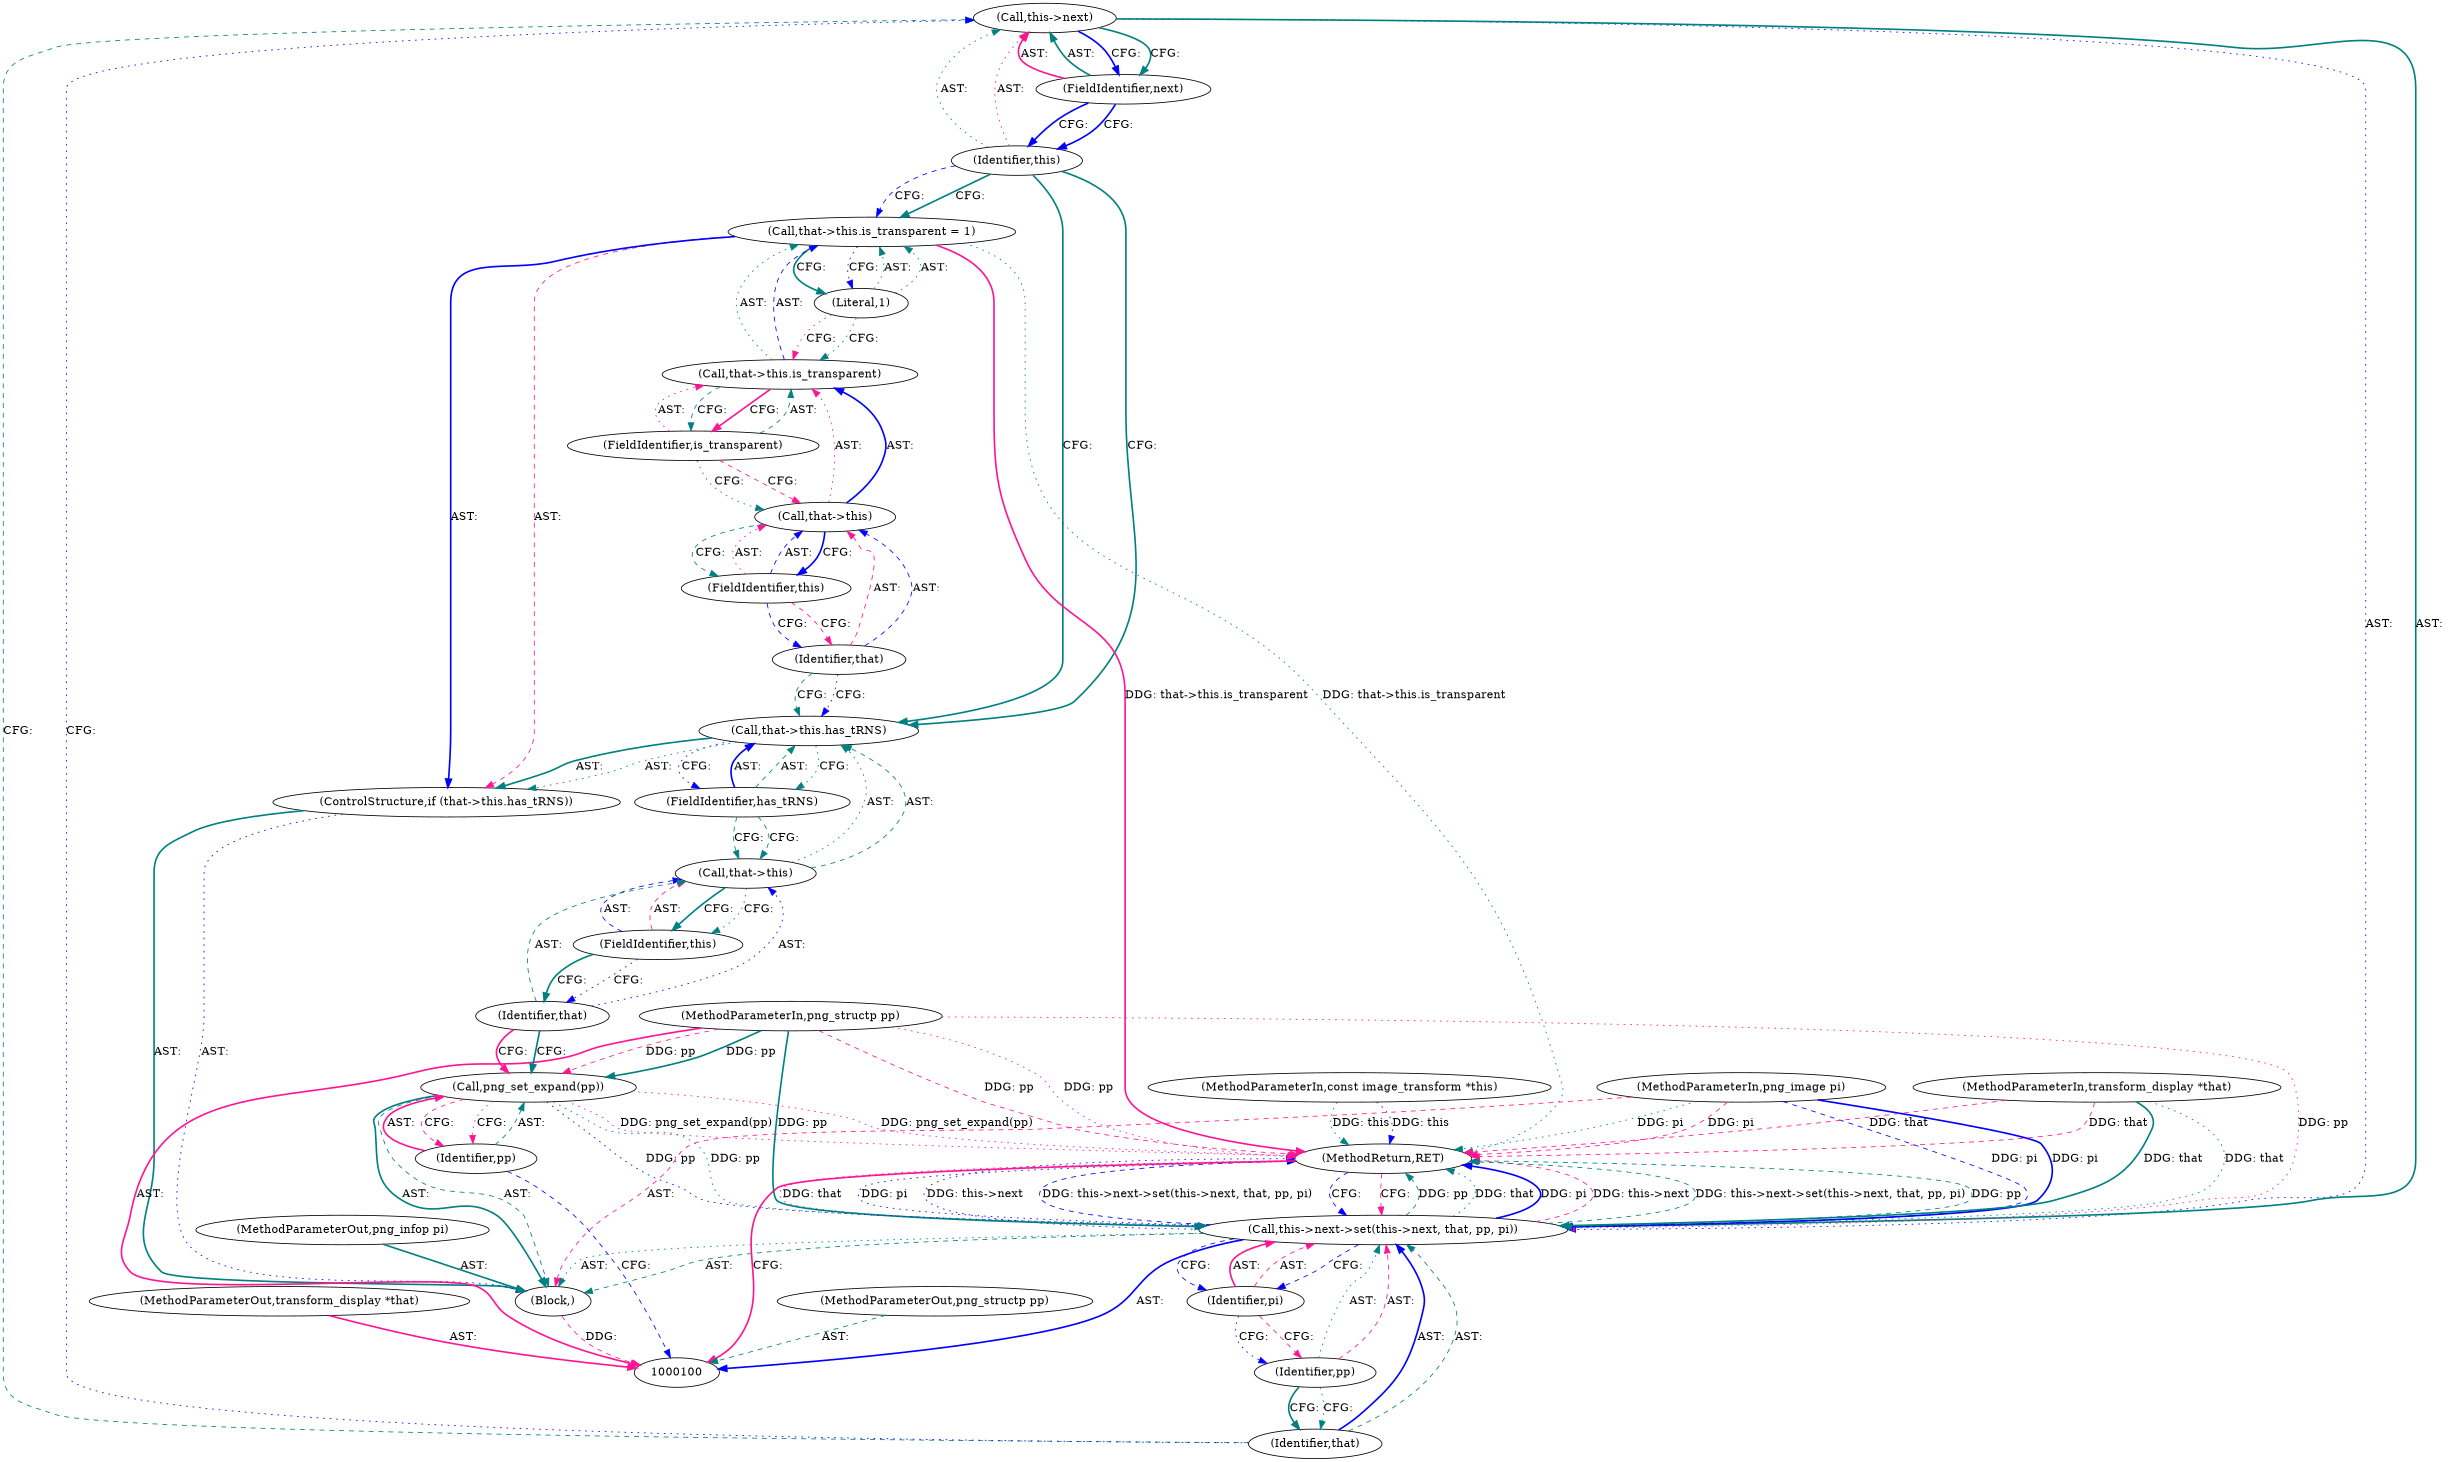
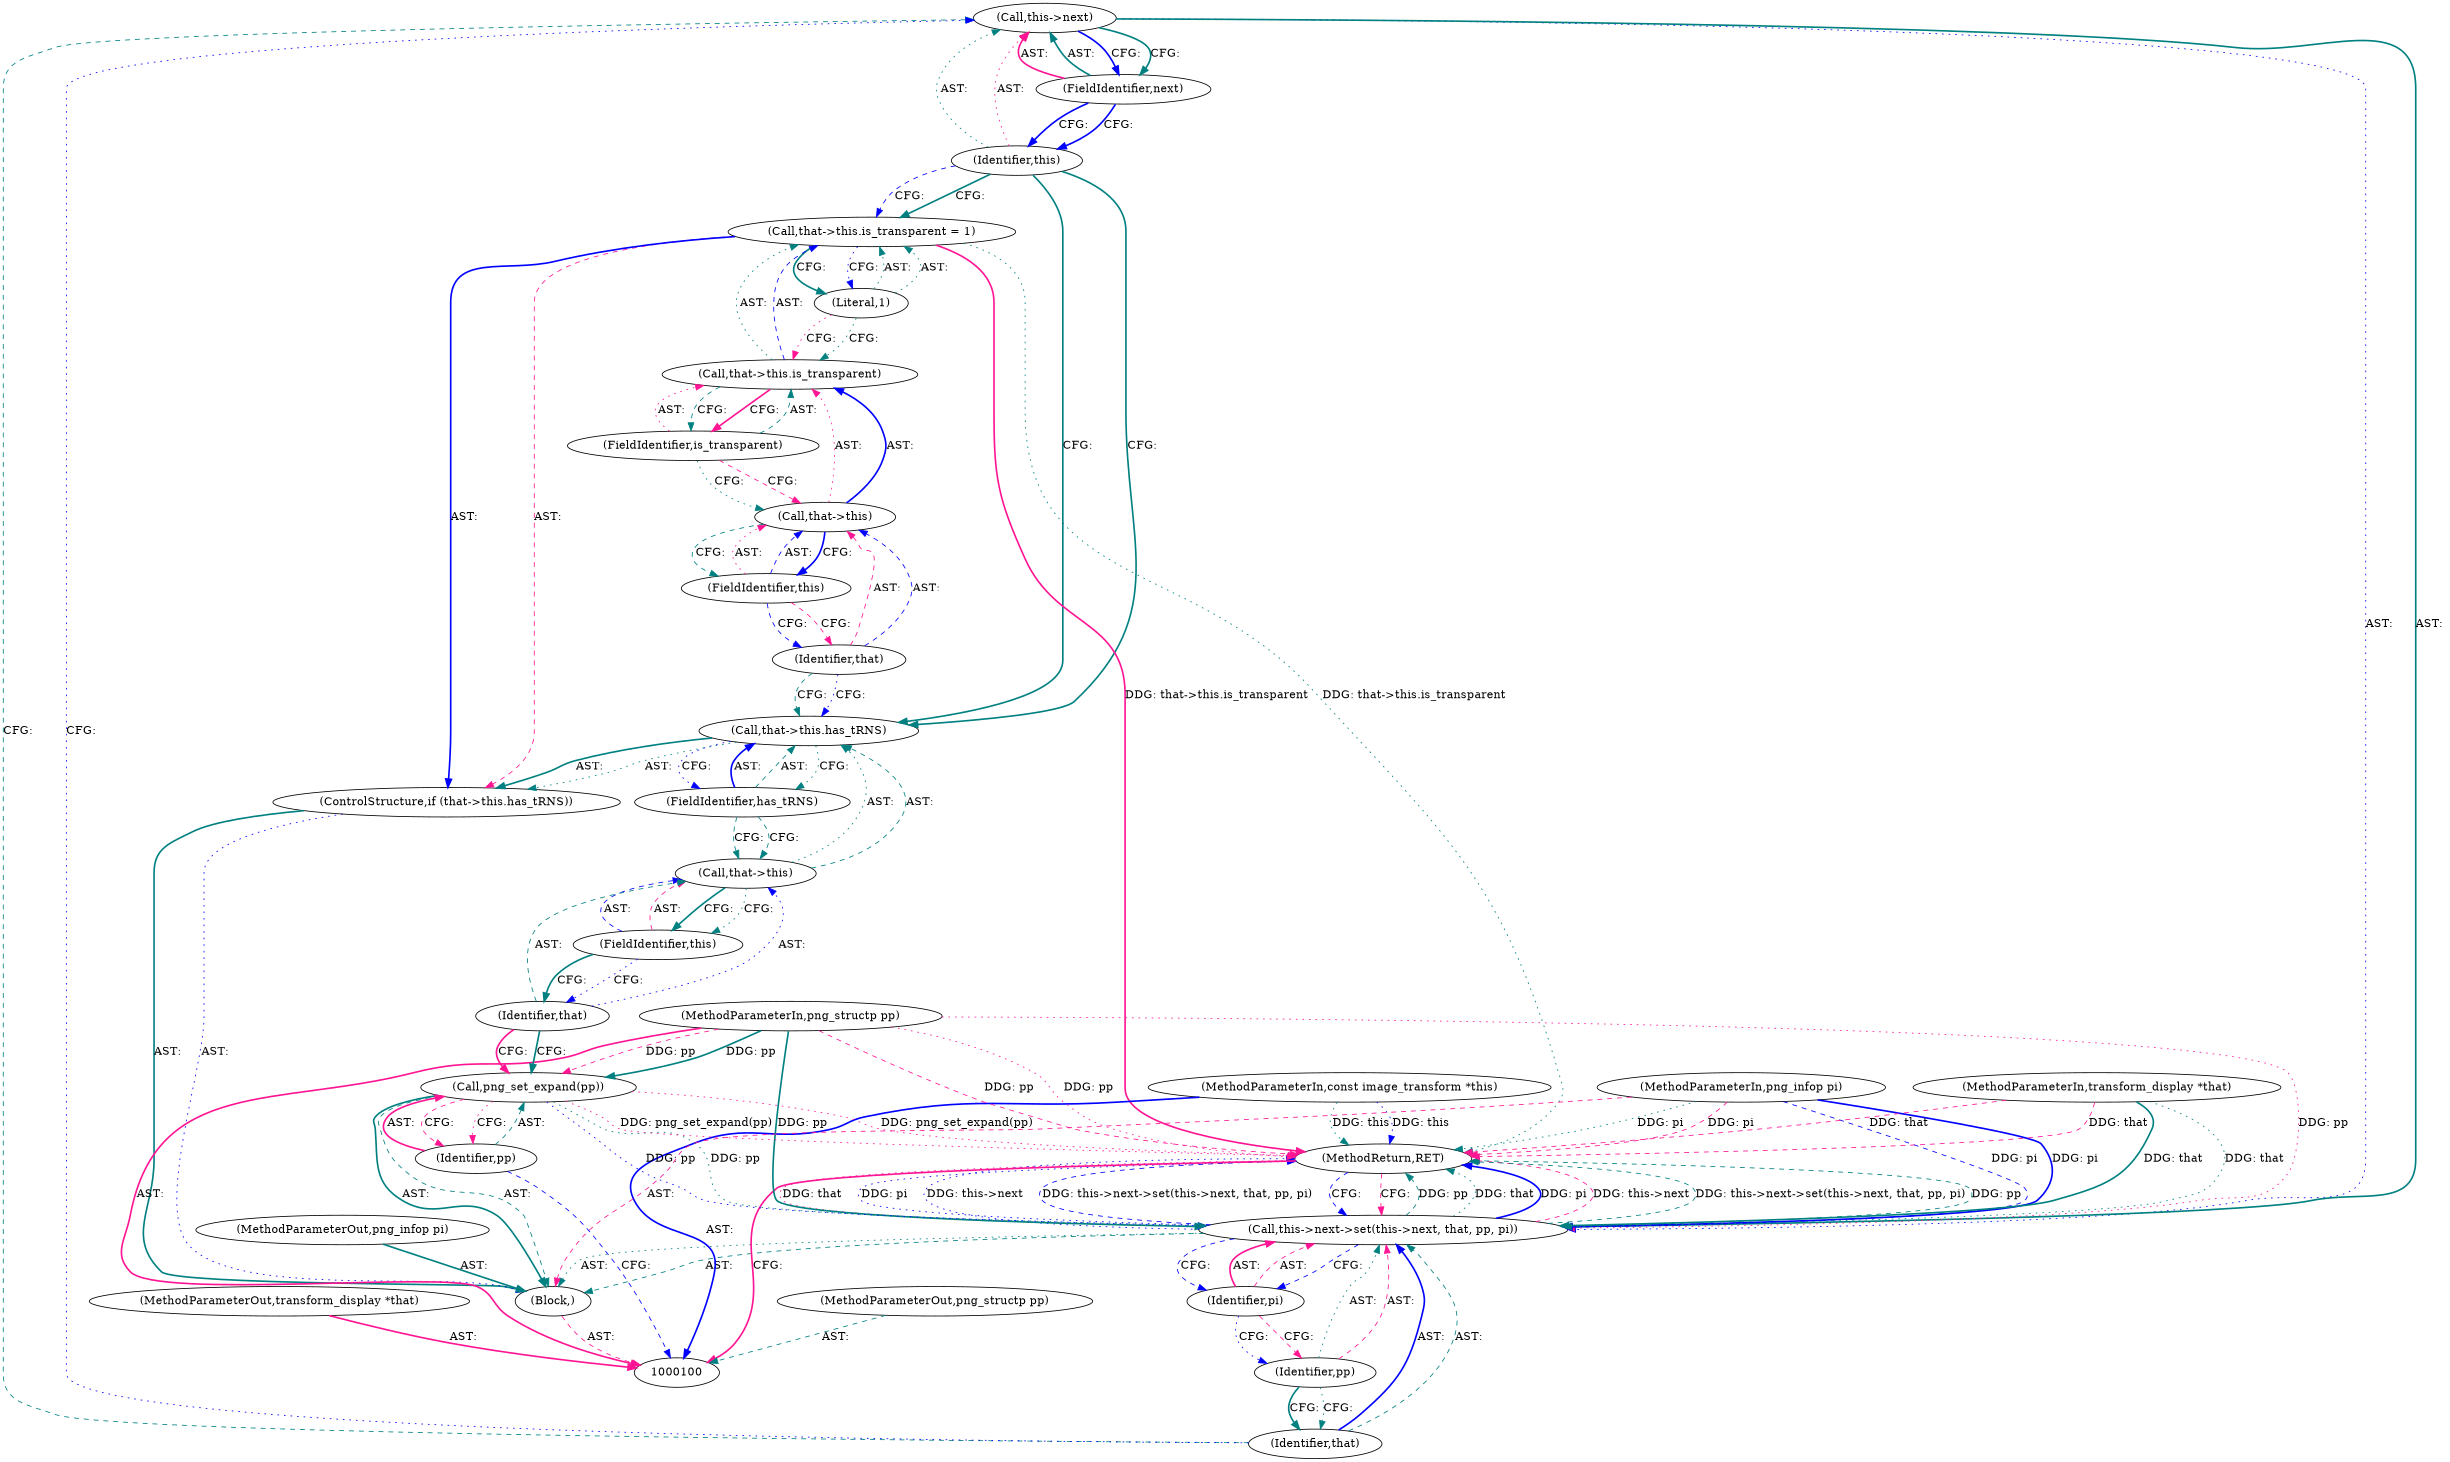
node "(MethodParameterIn,png_image pi)": label "(MethodParameterIn,png_image pi)" -> "(MethodParameterIn,png_infop pi)"
edge "(Block,)" -> "1000100": label "DDG: " -> "AST: "
edge "(Call,this->next->set(this->next, that, pp, pi))" -> "1000100": now "(MethodParameterIn,const image_transform *this)" -> "1000100"
